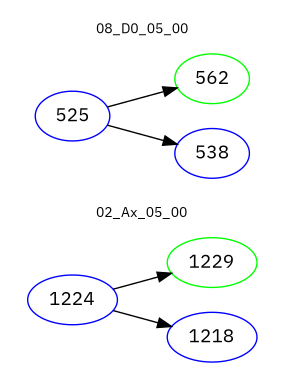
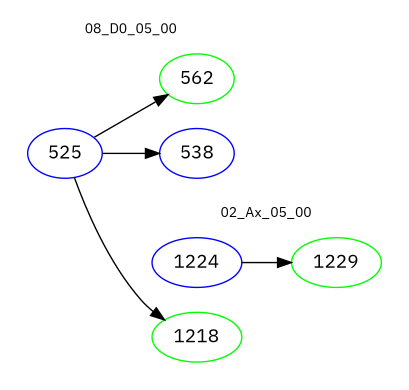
edge "1224" -> "1218": now "525" -> "1218"
node "1218": color blue -> green
